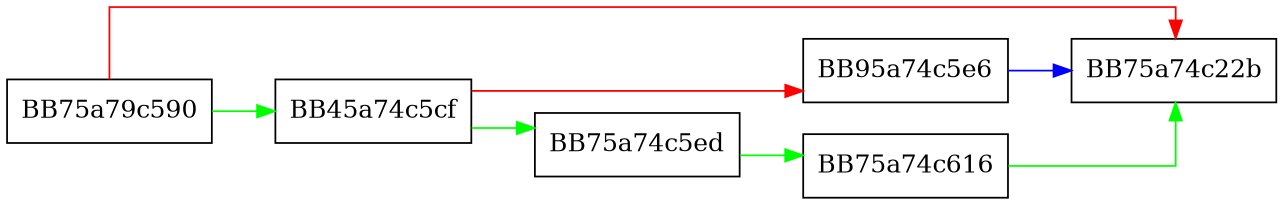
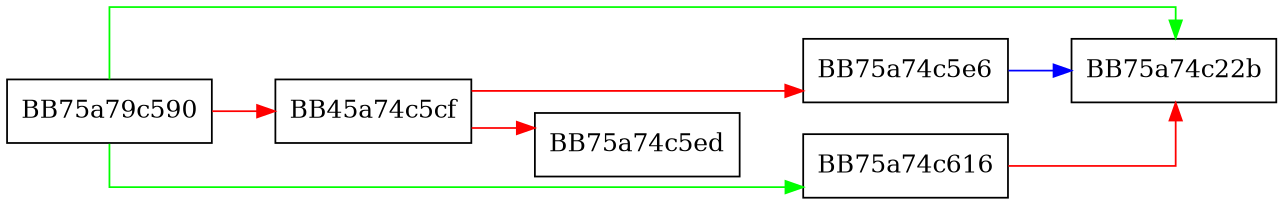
edge "BB75a79c590" -> "BB75a74c22b": color red -> green
node "BB95a74c5e6": label "BB95a74c5e6" -> "BB75a74c5e6"
edge "BB75a79c590" -> "BB45a74c5cf": color green -> red
edge "BB45a74c5cf" -> "BB75a74c5ed": color green -> red
edge "BB75a74c5ed" -> "BB75a74c616": now "BB75a79c590" -> "BB75a74c616"
edge "BB75a74c616" -> "BB75a74c22b": color green -> red
